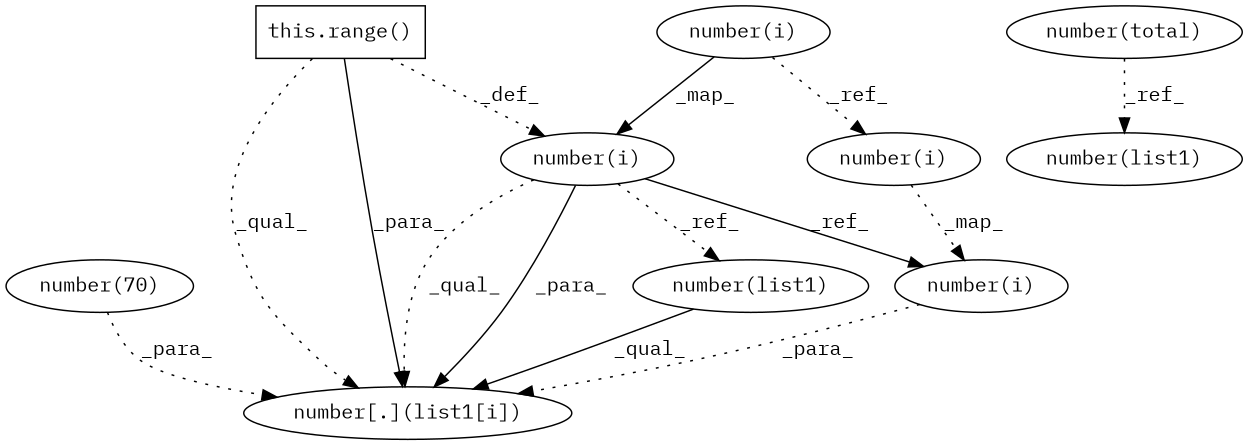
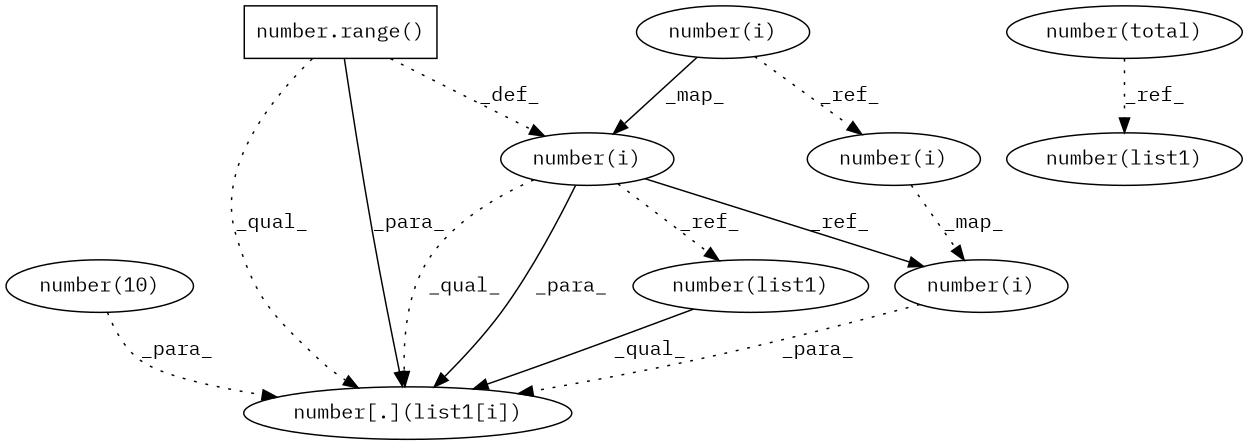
node "this.range()": label "this.range()" -> "number.range()"
node "number(70)": label "number(70)" -> "number(10)"
